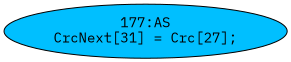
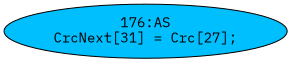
node "177:AS CrcNext[31] = Crc[27];": label "177:AS CrcNext[31] = Crc[27];" -> "176:AS CrcNext[31] = Crc[27];"
